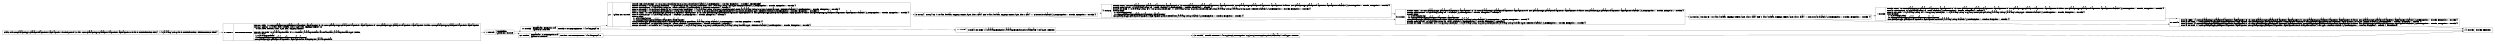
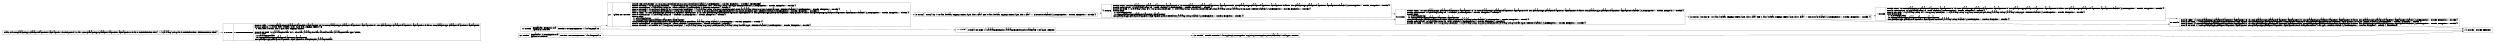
node "7: 0x003e": text "0x0046: IPUT" -> "0x0046: INVOKE"
node "0: 0x0000": text "TRY_ENTER_BLOCK" -> "MTH_ENTER_BLOCK"
node "1: 0x0009": removed
